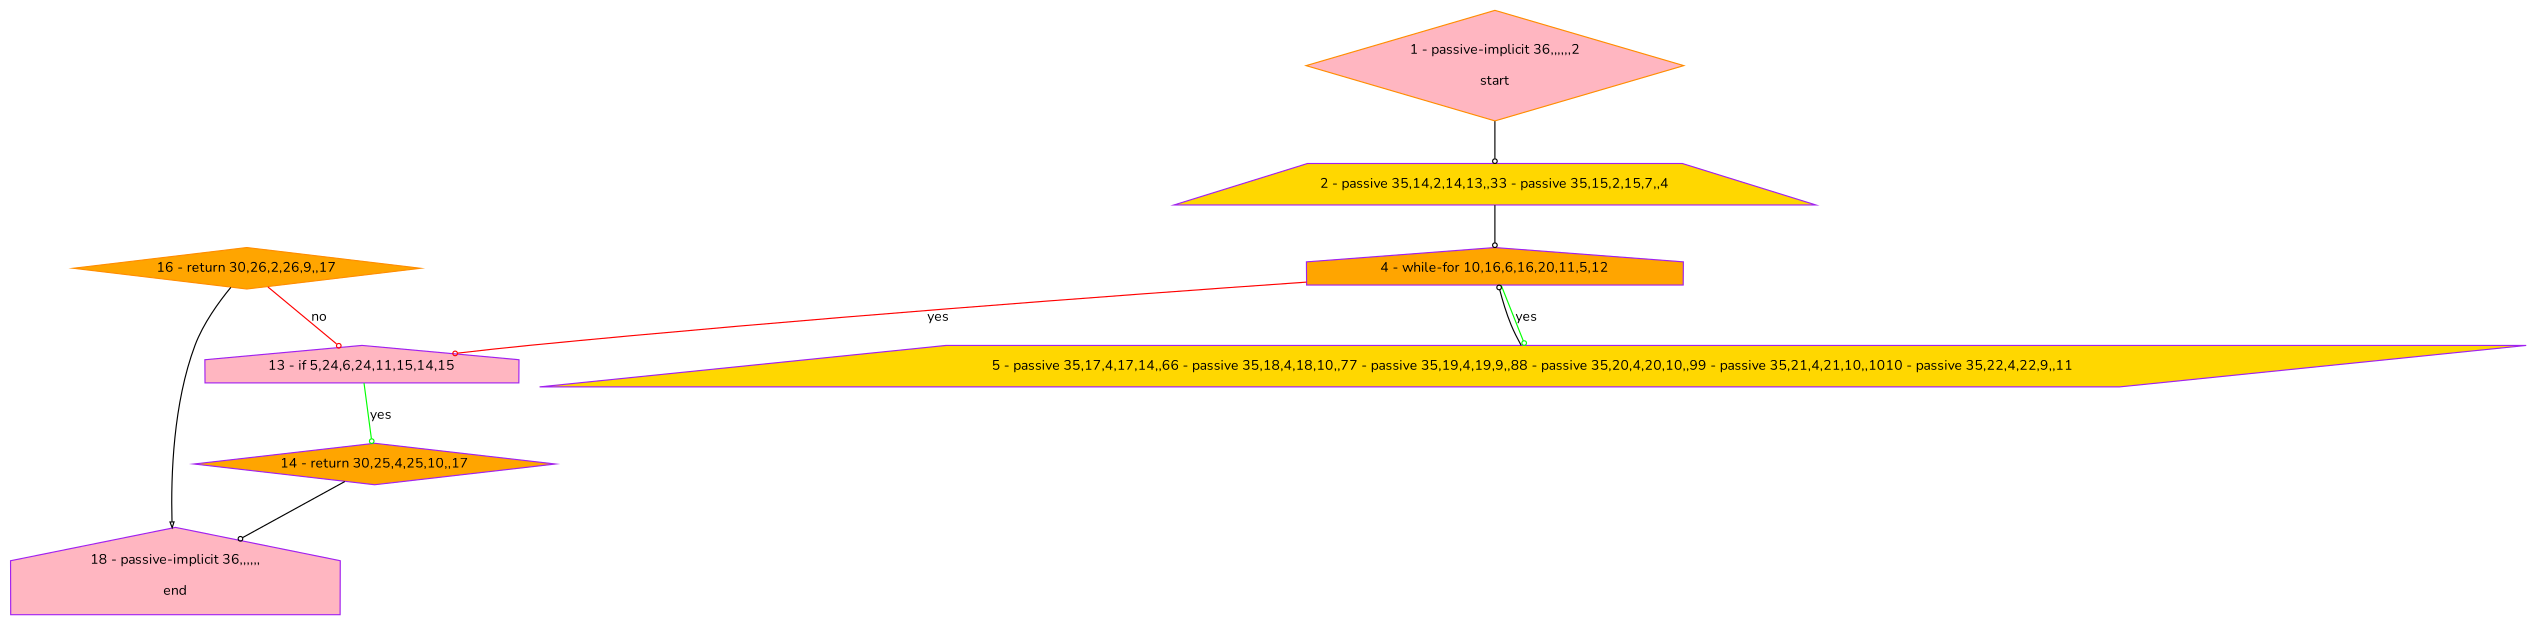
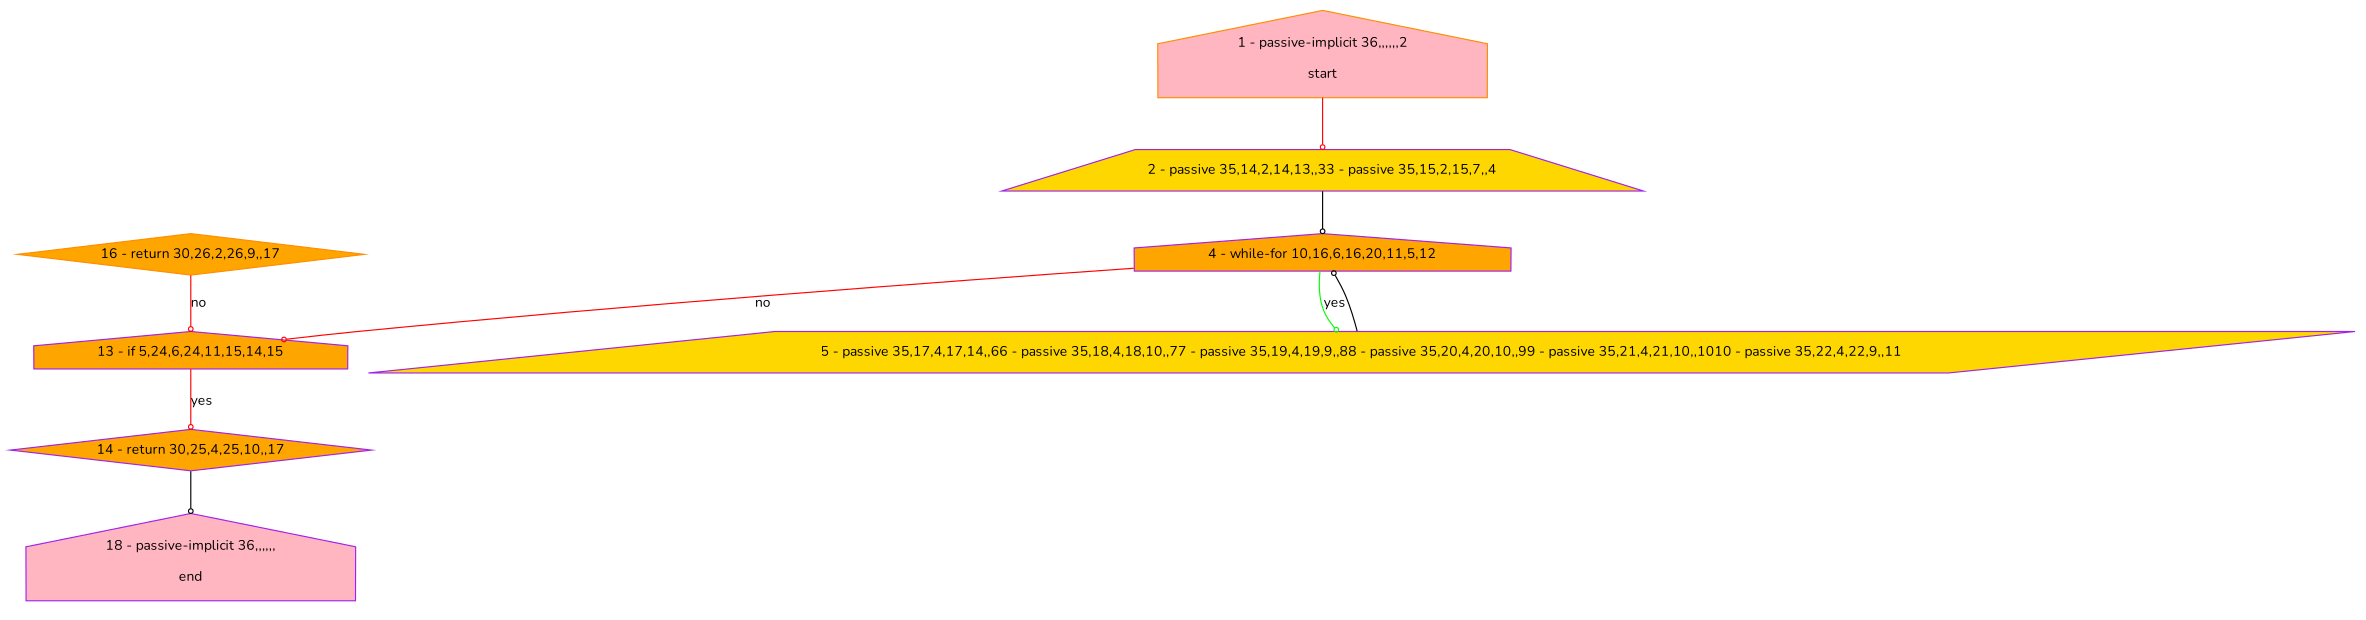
node "1 - passive-implicit 36,,,,,,2 start": shape diamond -> house
edge "1 - passive-implicit 36,,,,,,2 start" -> "2 - passive 35,14,2,14,13,,33 - passive 35,15,2,15,7,,4": color #000000 -> #ff0000
edge "4 - while-for 10,16,6,16,20,11,5,12" -> "13 - if 5,24,6,24,11,15,14,15": label "yes" -> "no"
node "13 - if 5,24,6,24,11,15,14,15": fillcolor lightpink -> orange
edge "16 - return 30,26,2,26,9,,17" -> "18 - passive-implicit 36,,,,,, end": removed
edge "13 - if 5,24,6,24,11,15,14,15" -> "14 - return 30,25,4,25,10,,17": color #00ff00 -> #ff0000
